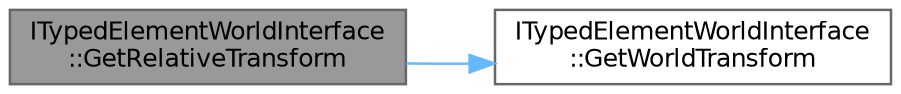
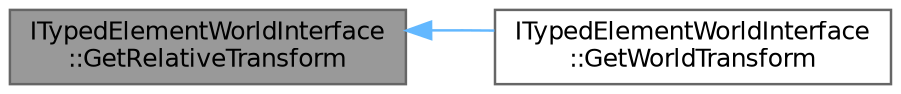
edge "ITypedElementWorldInterface ::GetRelativeTransform" -> "ITypedElementWorldInterface ::GetWorldTransform": reversed
